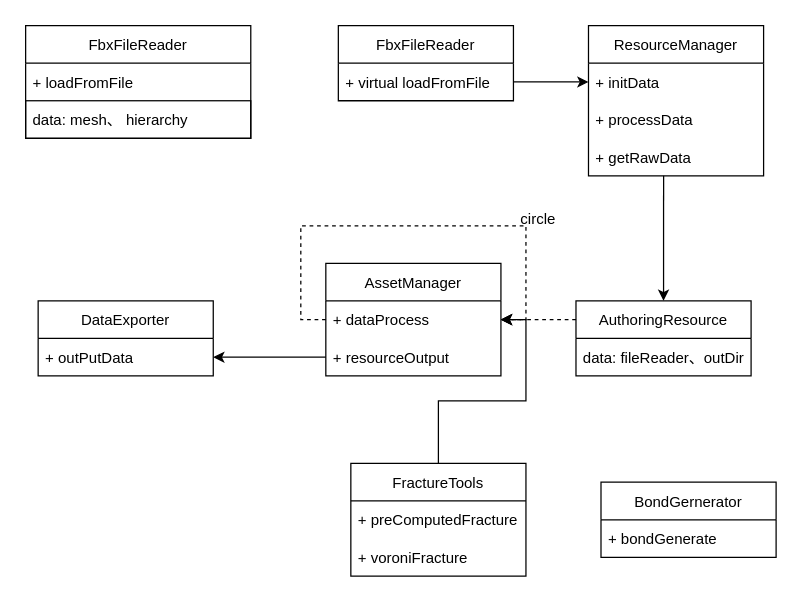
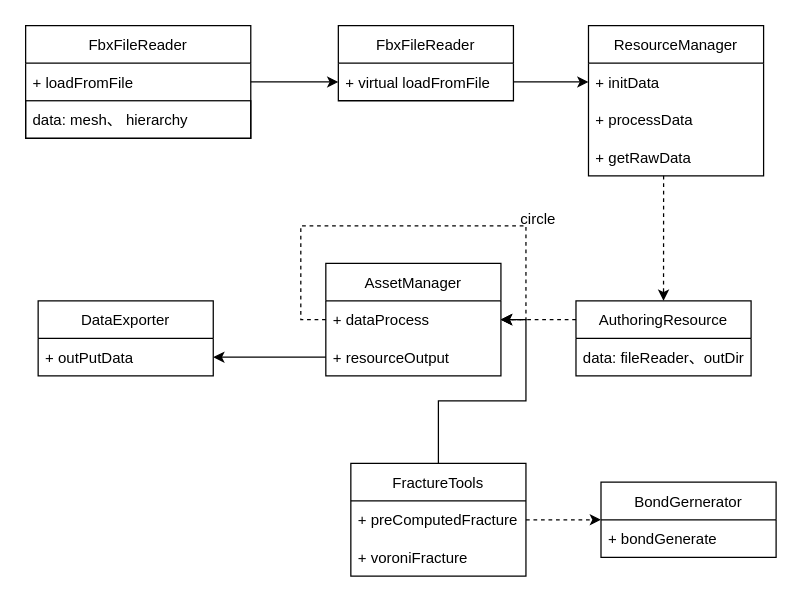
edge "+ loadFromFile" -> "+ virtual loadFromFile": added
edge "+ getRawData" -> "AuthoringResource": style solid -> dashed
edge "+ preComputedFracture" -> "BondGernerator": added
